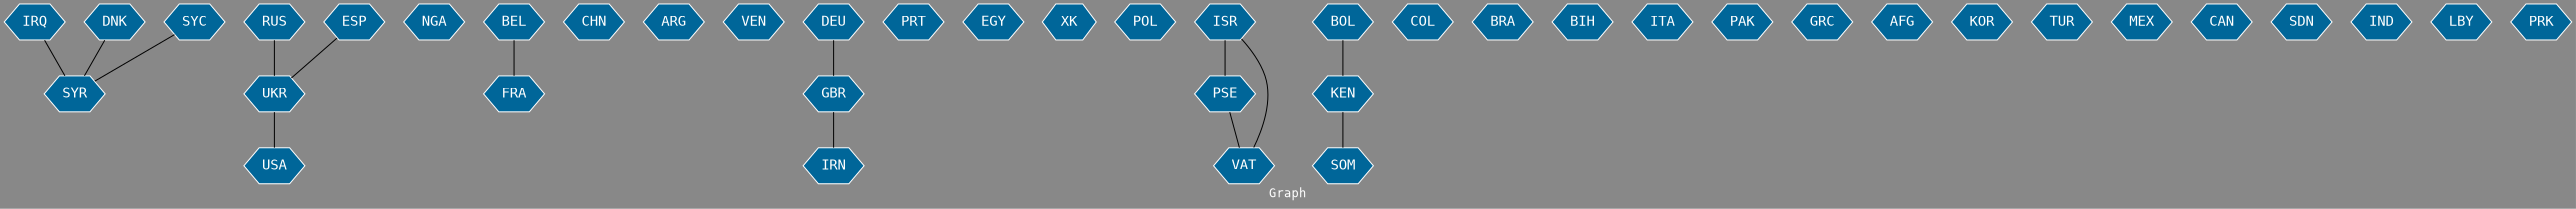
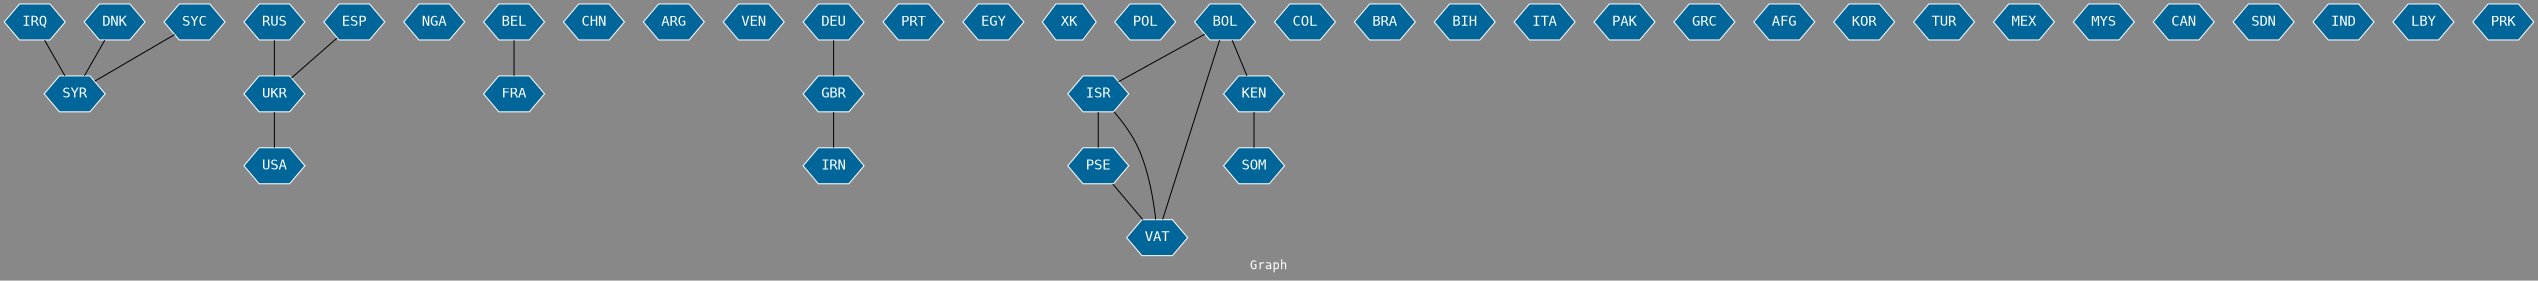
node "MYS": added
edge "BOL" -- "ISR": added
edge "BOL" -- "VAT": added
